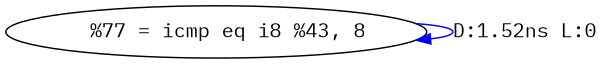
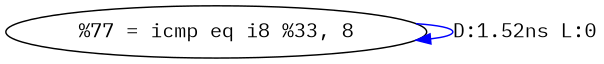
node "%77 = icmp eq i8 %43, 8": label "%77 = icmp eq i8 %43, 8" -> "%77 = icmp eq i8 %33, 8"
